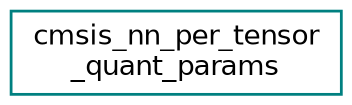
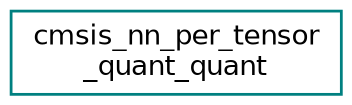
node "cmsis_nn_per_tensor _quant_params": label "cmsis_nn_per_tensor _quant_params" -> "cmsis_nn_per_tensor _quant_quant"
